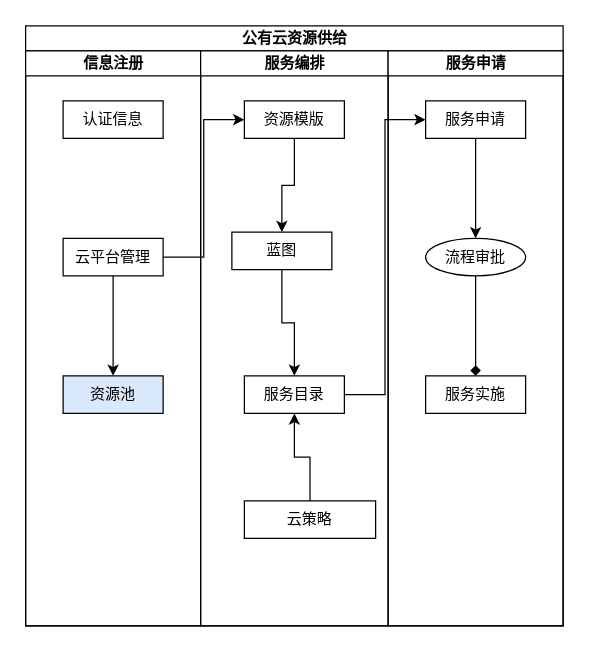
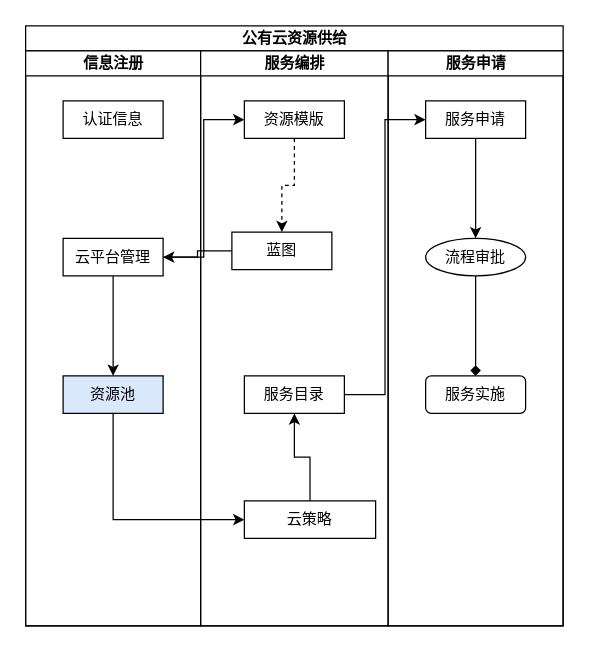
edge "资源模版" -> "蓝图": style solid -> dashed
edge "蓝图" -> "服务目录": now "蓝图" -> "云平台管理"
node "服务实施": shape rectangle -> rounded rectangle
edge "资源池" -> "云策略": added
